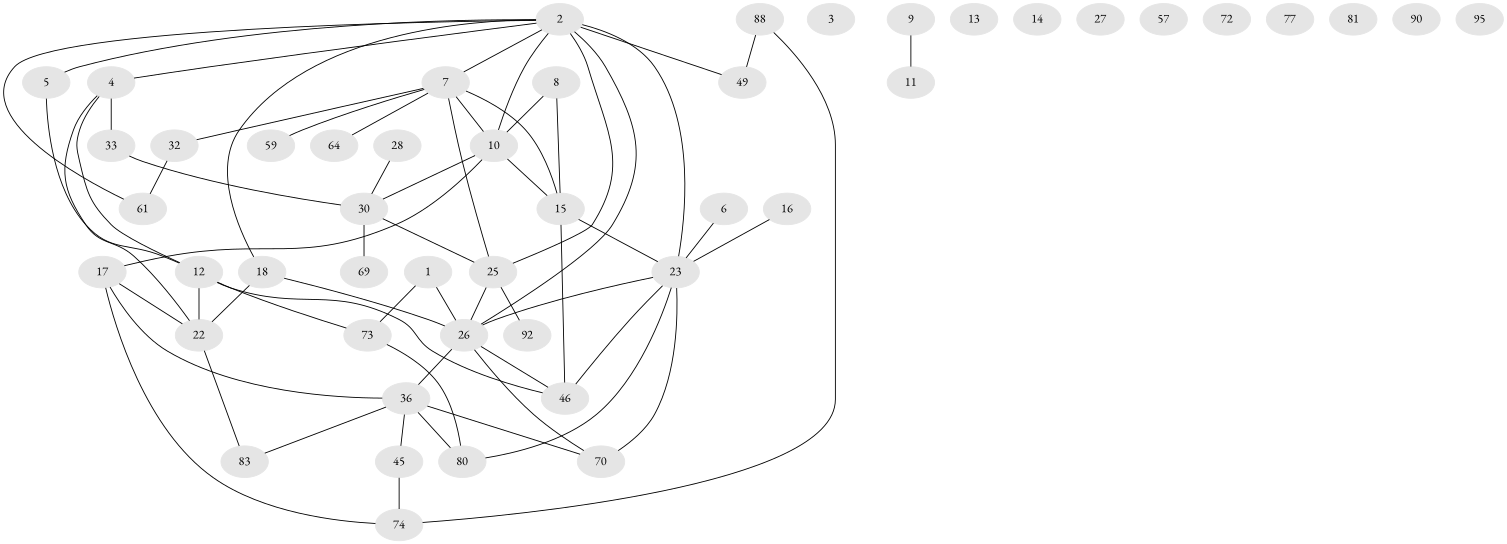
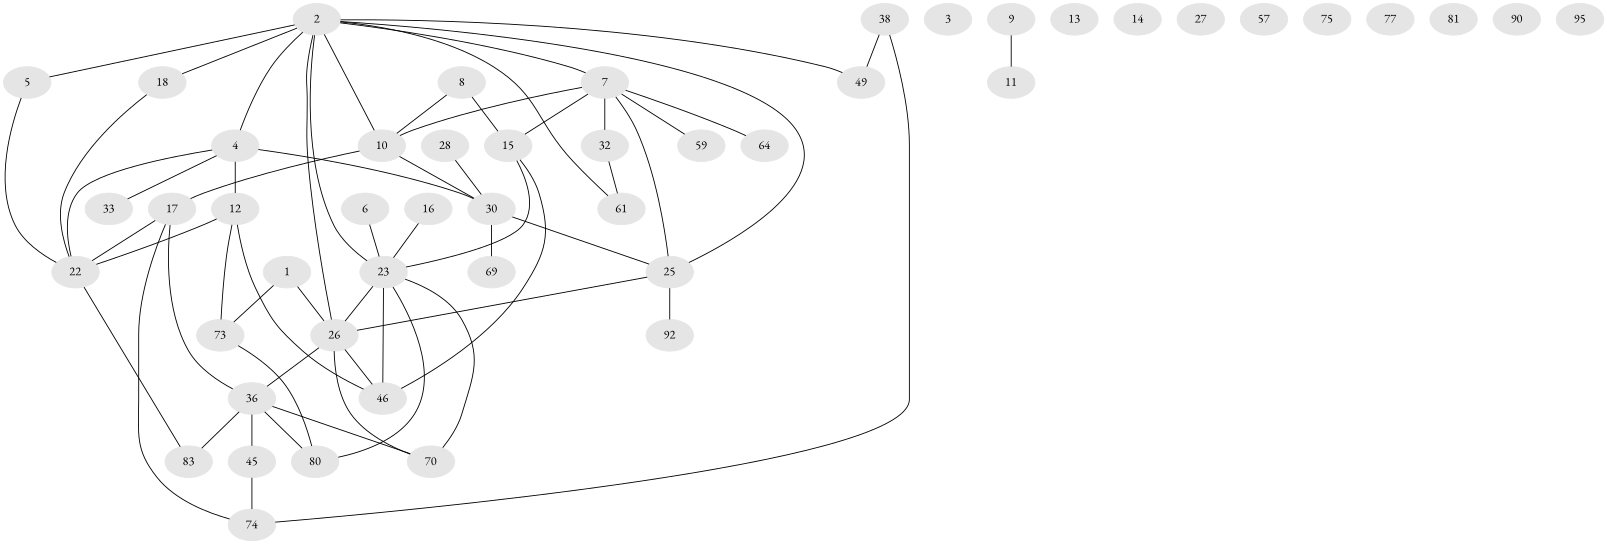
node "88": label "88" -> "38"
node "72": label "72" -> "75"
edge "5" -- "12": now "5" -- "22"
edge "10" -- "15": removed
edge "33" -- "30": now "4" -- "30"
edge "18" -- "26": removed
